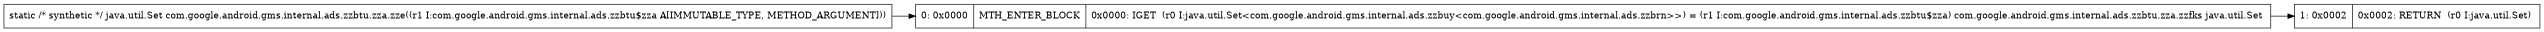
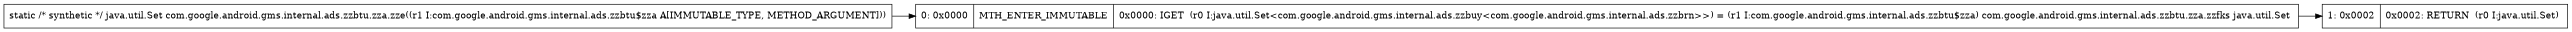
node "0: 0x0000": text "MTH_ENTER_BLOCK" -> "MTH_ENTER_IMMUTABLE"
